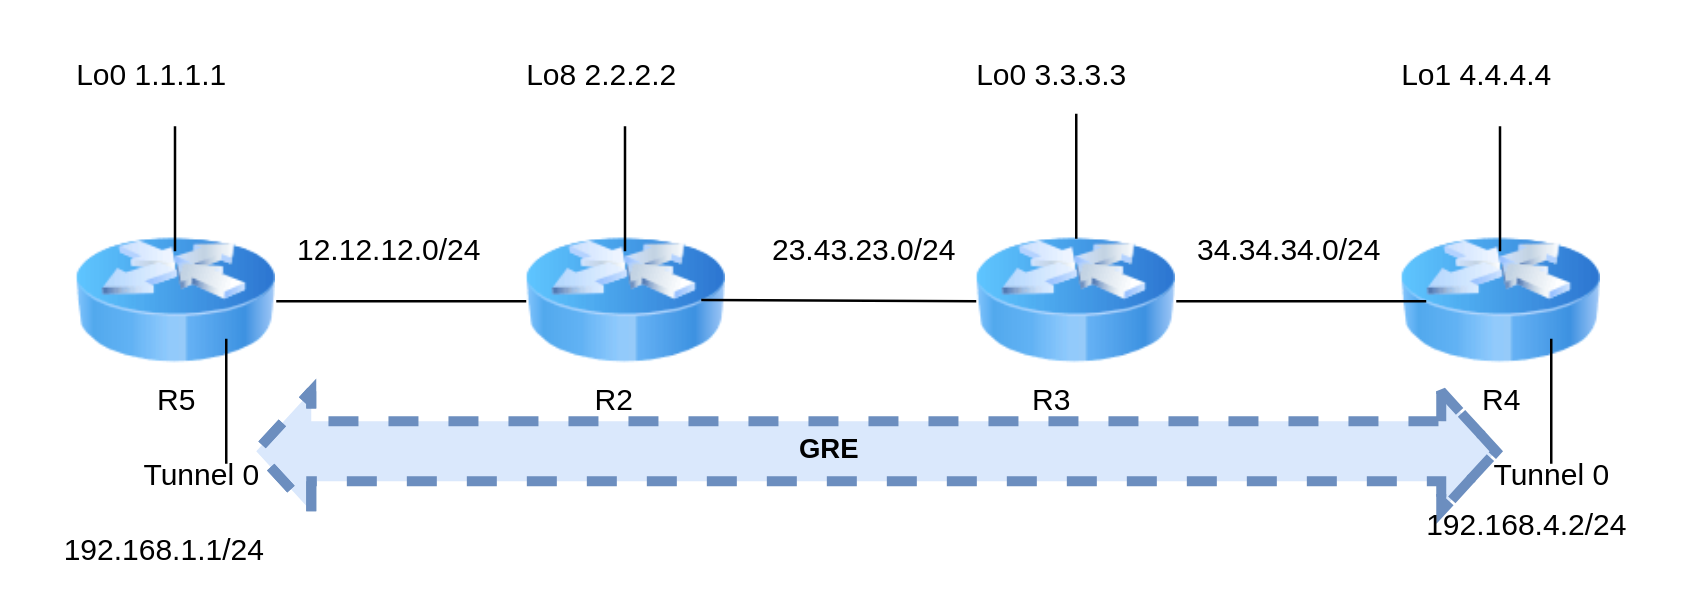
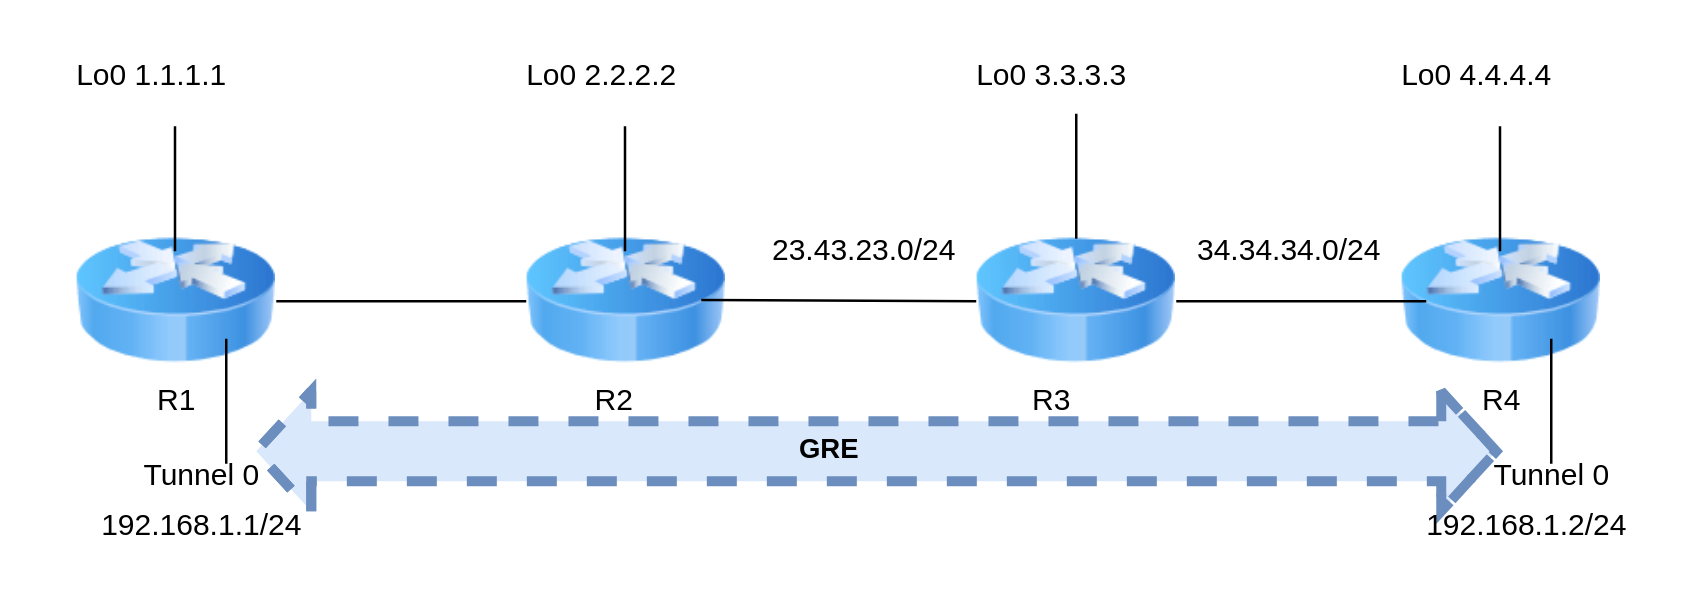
node "Lo8 2.2.2.2": label "Lo8 2.2.2.2" -> "Lo0 2.2.2.2"
node "Lo1 4.4.4.4": label "Lo1 4.4.4.4" -> "Lo0 4.4.4.4"
node "12.12.12.0/24": removed
node "R5": label "R5" -> "R1"
node "192.168.4.2/24": label "192.168.4.2/24" -> "192.168.1.2/24"
node "192.168.1.1/24": moved (164, 551) -> (201, 526)
